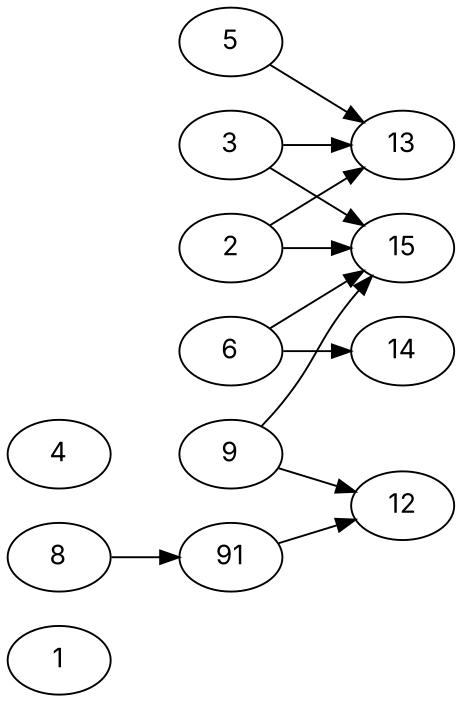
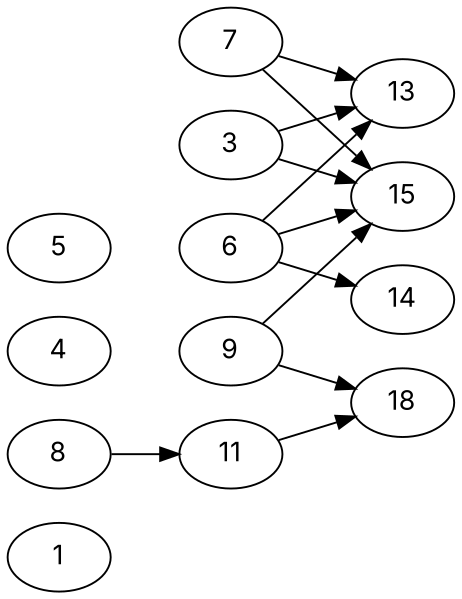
edge "5" -> "13": now "6" -> "13"
node "2": label "2" -> "7"
node "12": label "12" -> "18"
node "91": label "91" -> "11"
